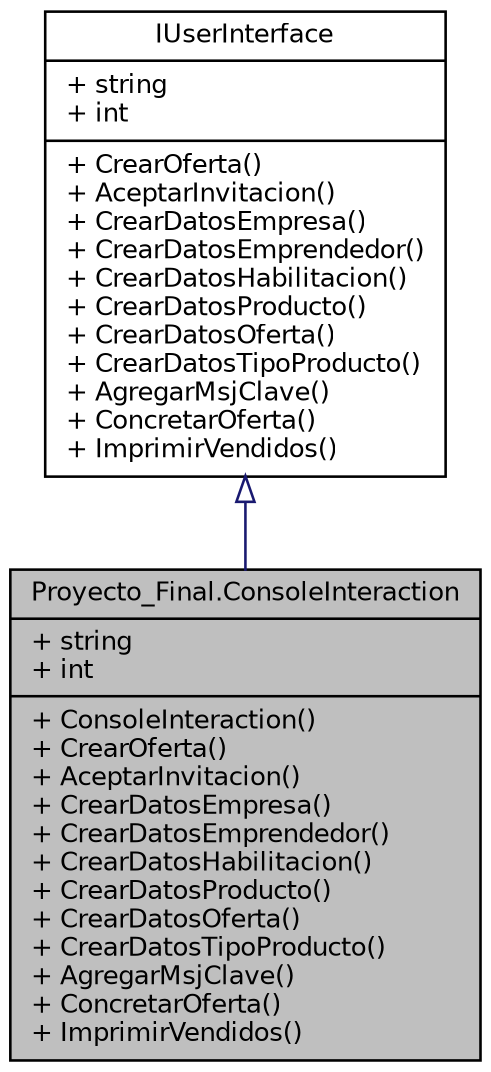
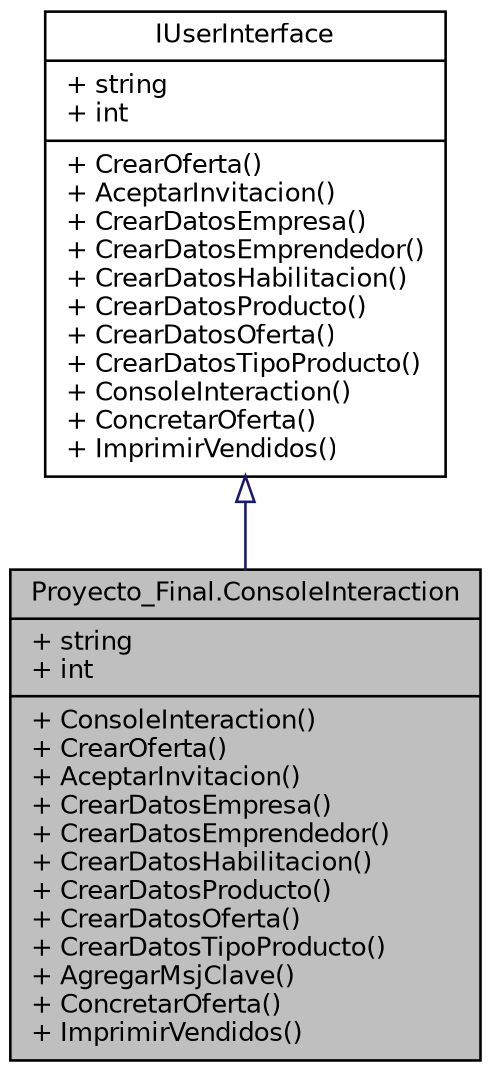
node "IUserInterface": text "+ AgregarMsjClave()" -> "+ ConsoleInteraction()"
